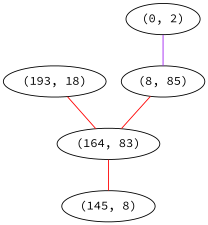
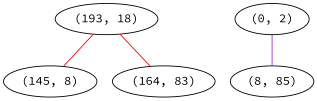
edge "(8, 85)" -- "(164, 83)": removed
edge "(164, 83)" -- "(145, 8)": now "(193, 18)" -- "(145, 8)"
